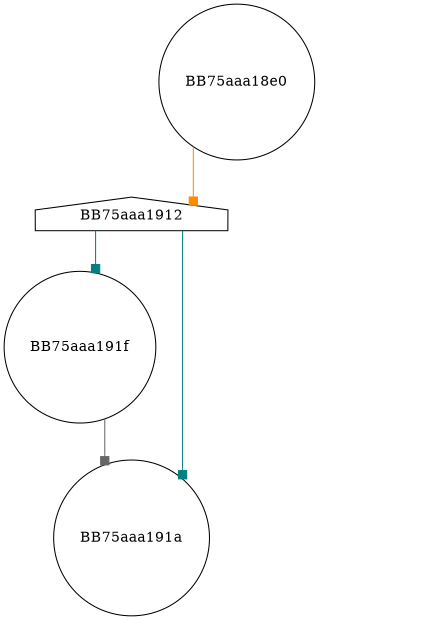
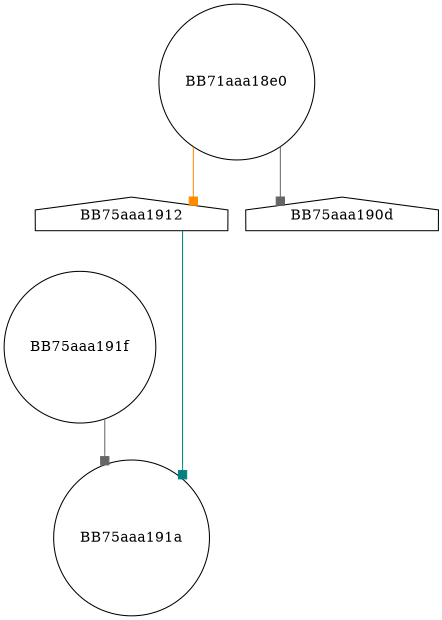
node "BB75aaa18e0": label "BB75aaa18e0" -> "BB71aaa18e0"
node "BB75aaa190d": added
edge "BB75aaa1912" -> "BB75aaa191f": removed
